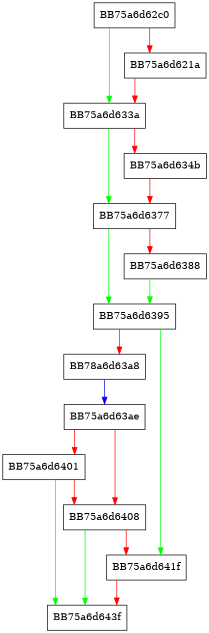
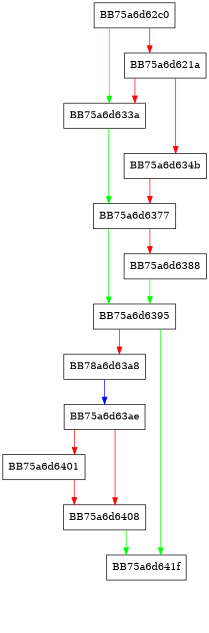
edge "BB75a6d633a" -> "BB75a6d634b": now "BB75a6d621a" -> "BB75a6d634b"
edge "BB75a6d6408" -> "BB75a6d641f": color red -> green
node "BB75a6d643f": removed
